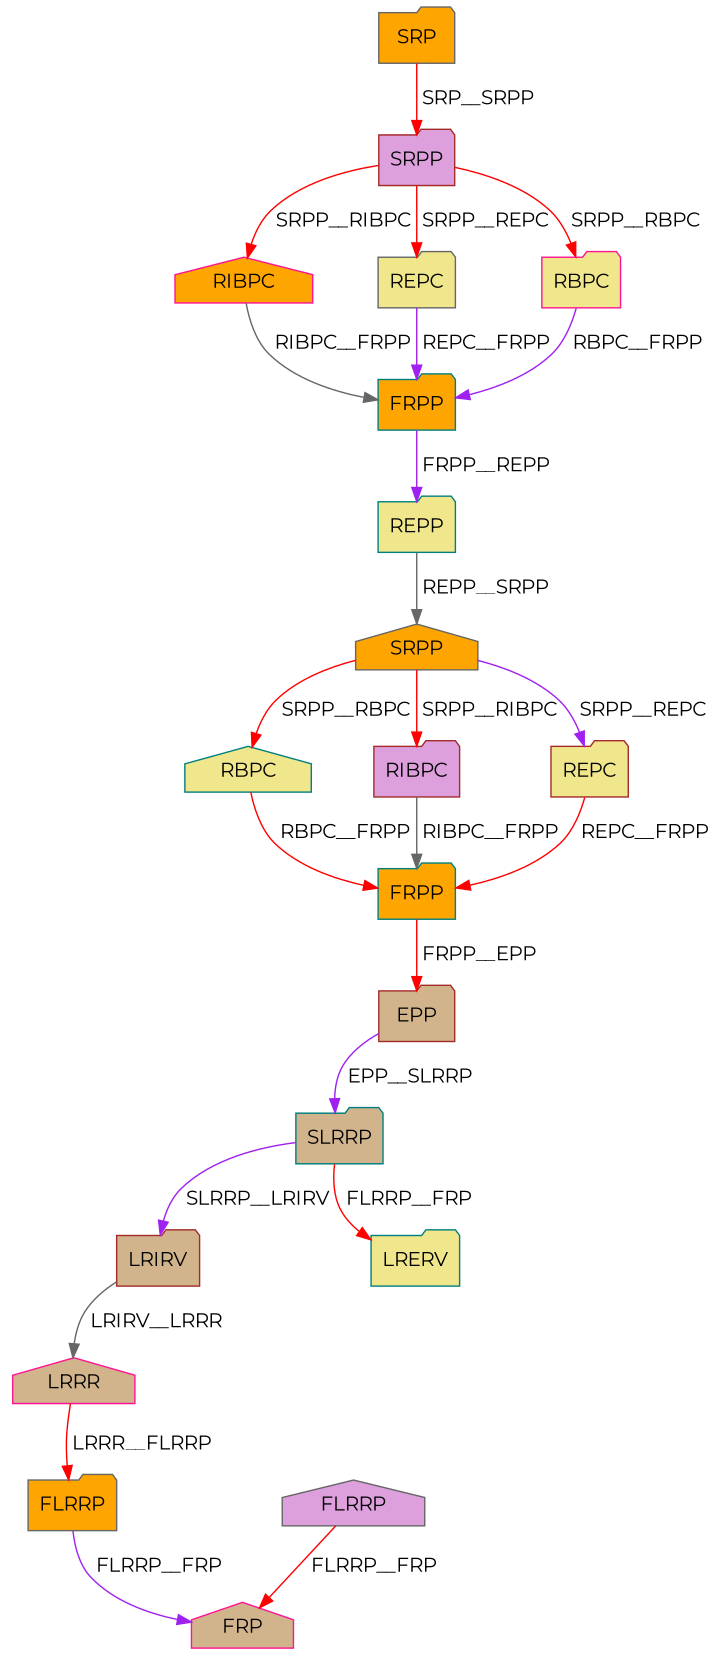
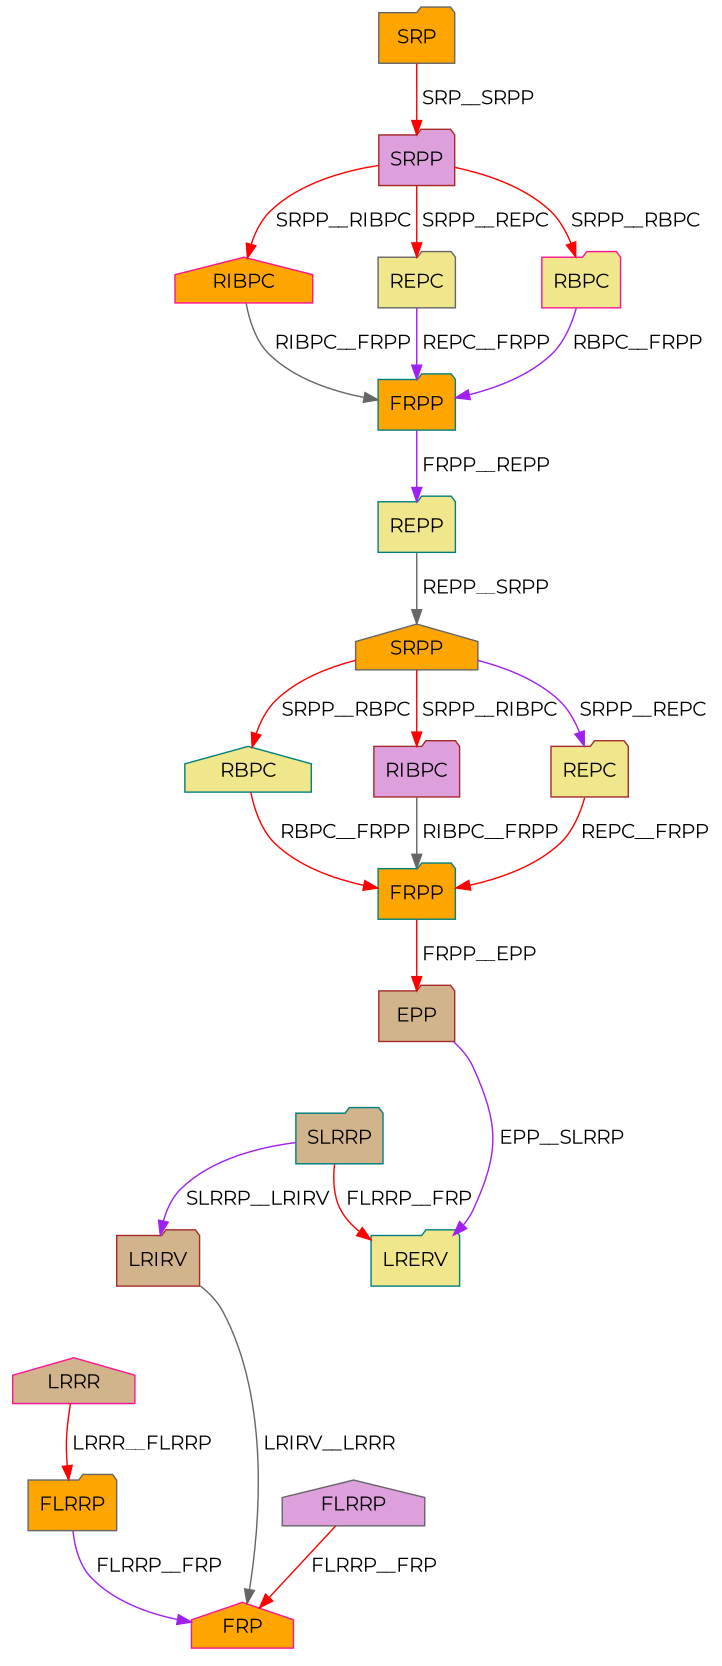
edge "EPP" -> "SLRRP": now "EPP" -> "LRERV"
edge "LRIRV" -> "LRRR": now "LRIRV" -> "FRP"
node "FRP": fillcolor tan -> orange
